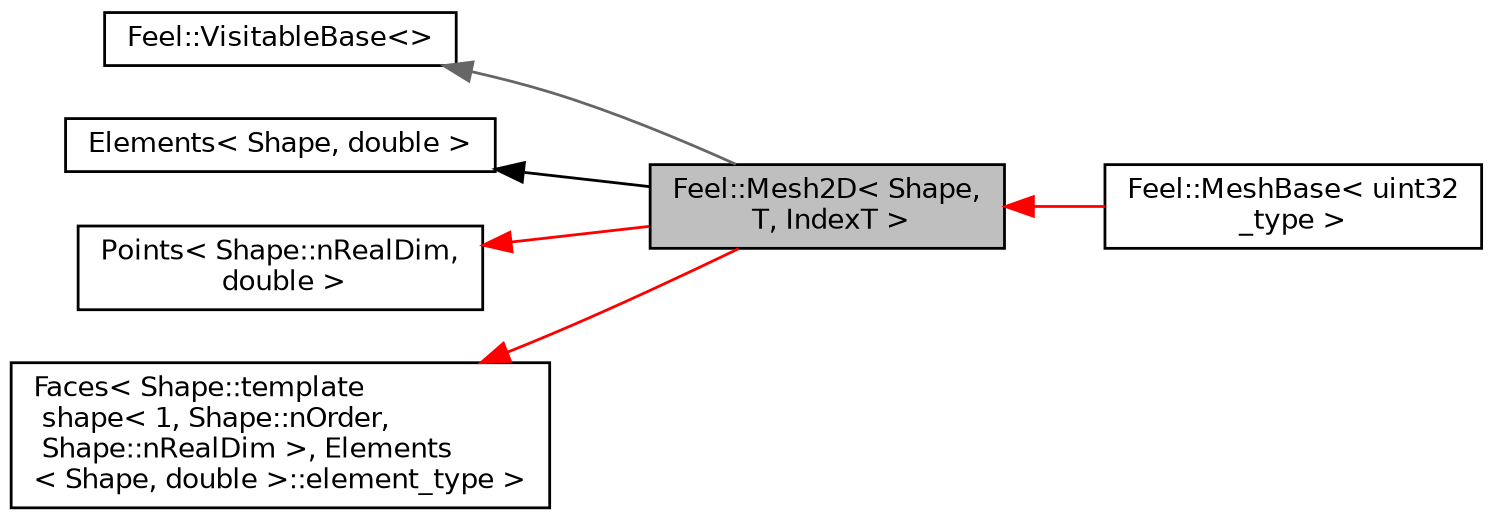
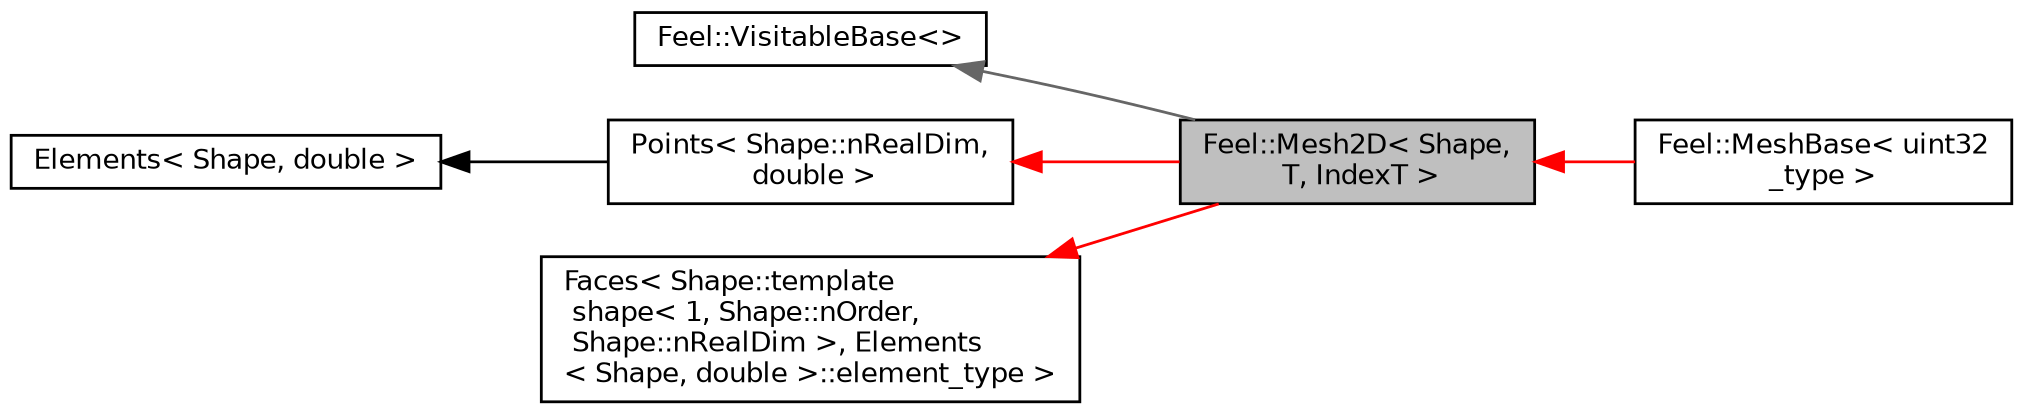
edge "Feel::Mesh2D< Shape, T, IndexT >" -> "Elements< Shape, double >": now "Points< Shape::nRealDim, double >" -> "Elements< Shape, double >"
